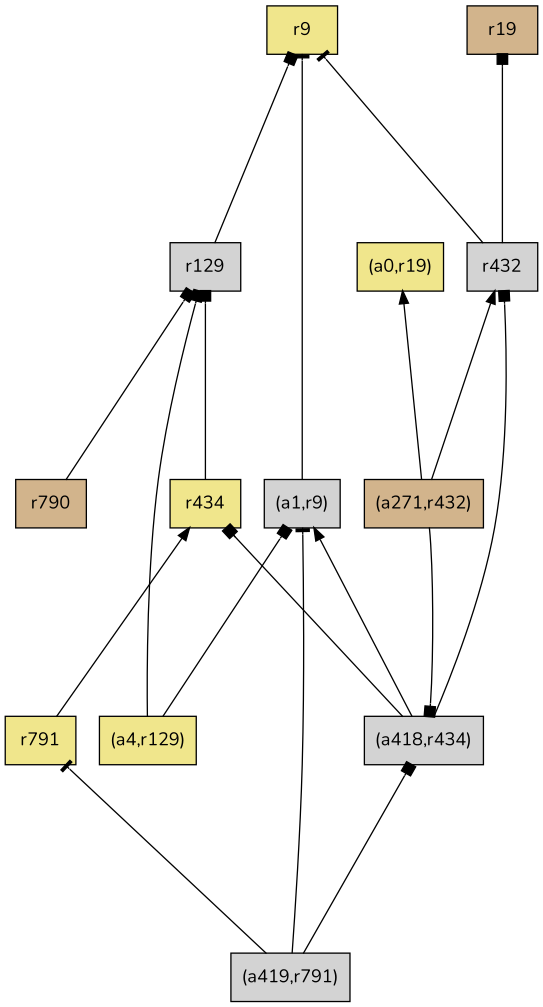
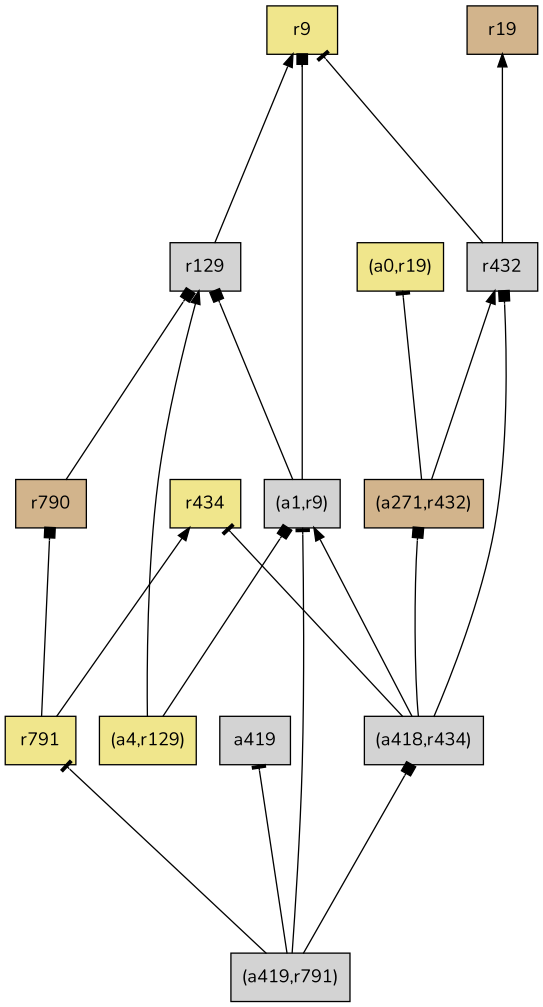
edge "r129" -> "r9": arrowhead box -> normal
edge "r432" -> "r19": arrowhead box -> normal
edge "(a1,r9)" -> "r9": arrowhead tee -> box
edge "(a271,r432)" -> "(a0,r19)": arrowhead normal -> tee
edge "r434" -> "r129": now "(a1,r9)" -> "r129"
edge "(a4,r129)" -> "r129": arrowhead box -> normal
edge "(a271,r432)" -> "(a418,r434)": reversed
edge "(a418,r434)" -> "r434": arrowhead box -> tee
edge "r791" -> "r790": added
node "a419": added
